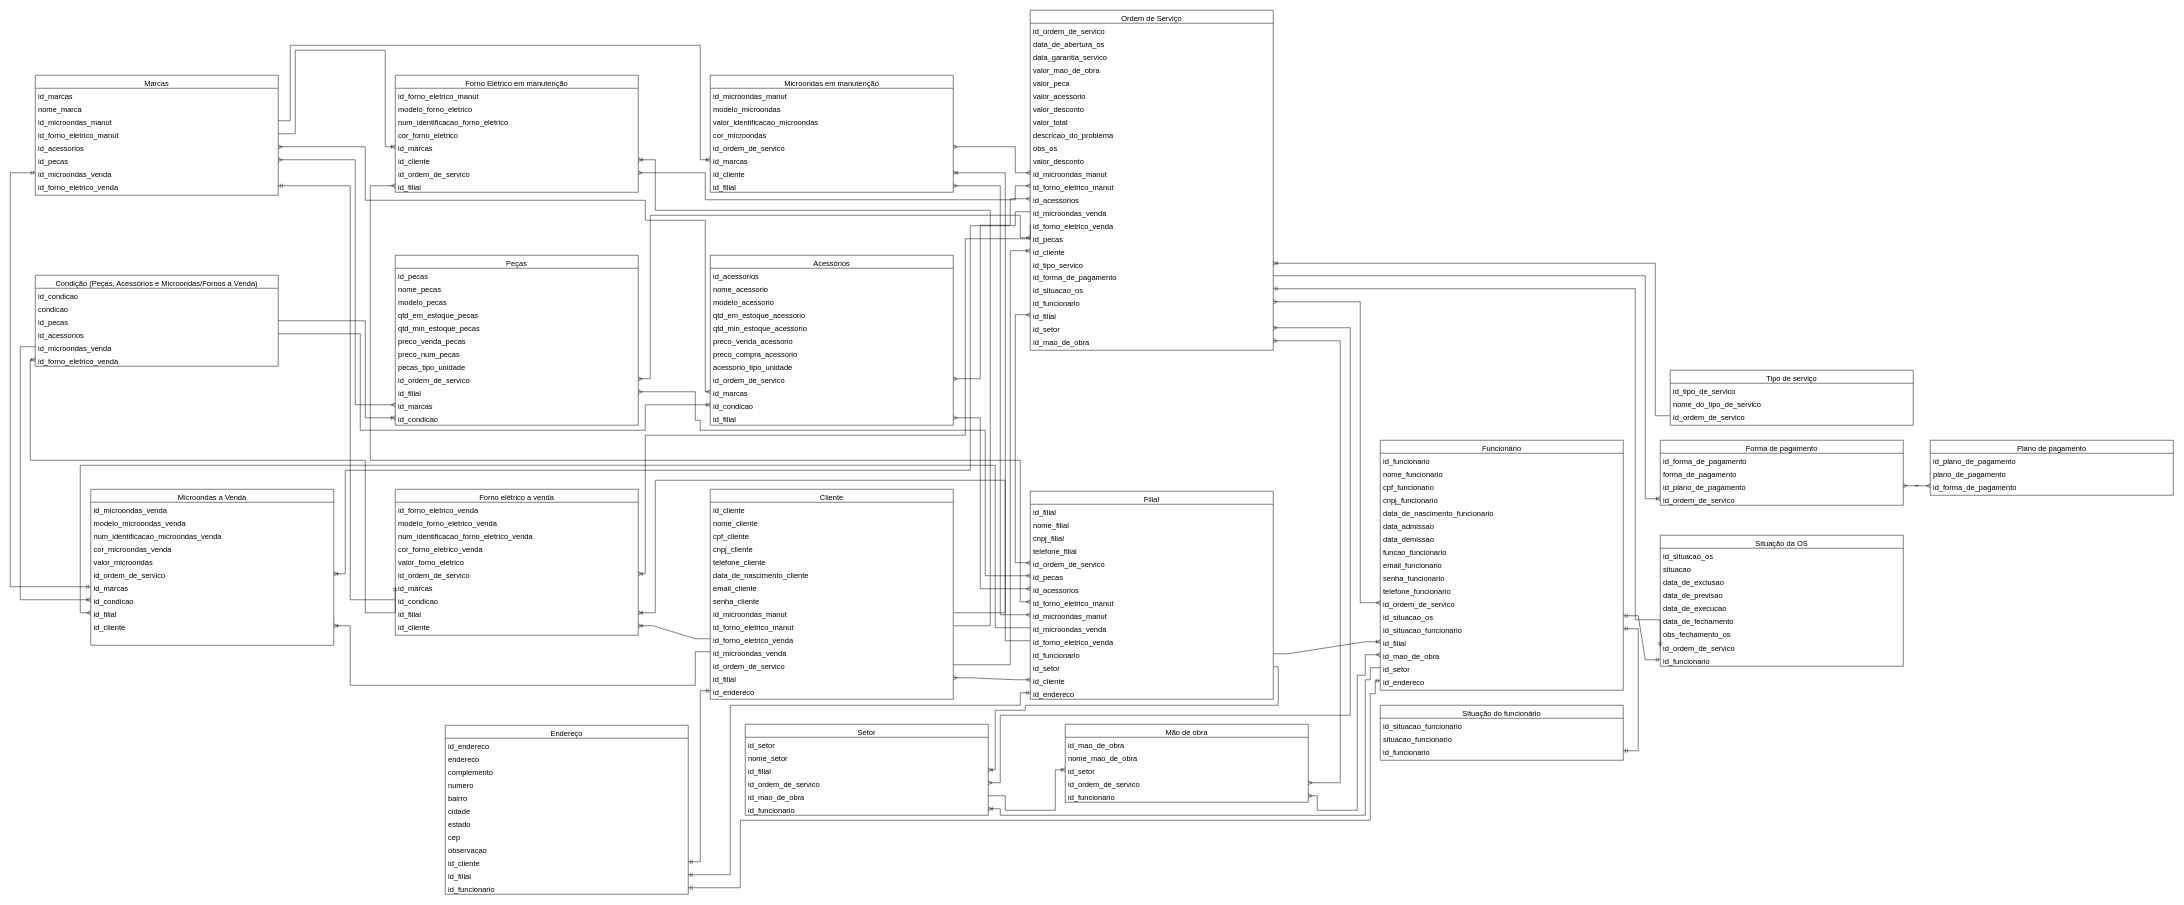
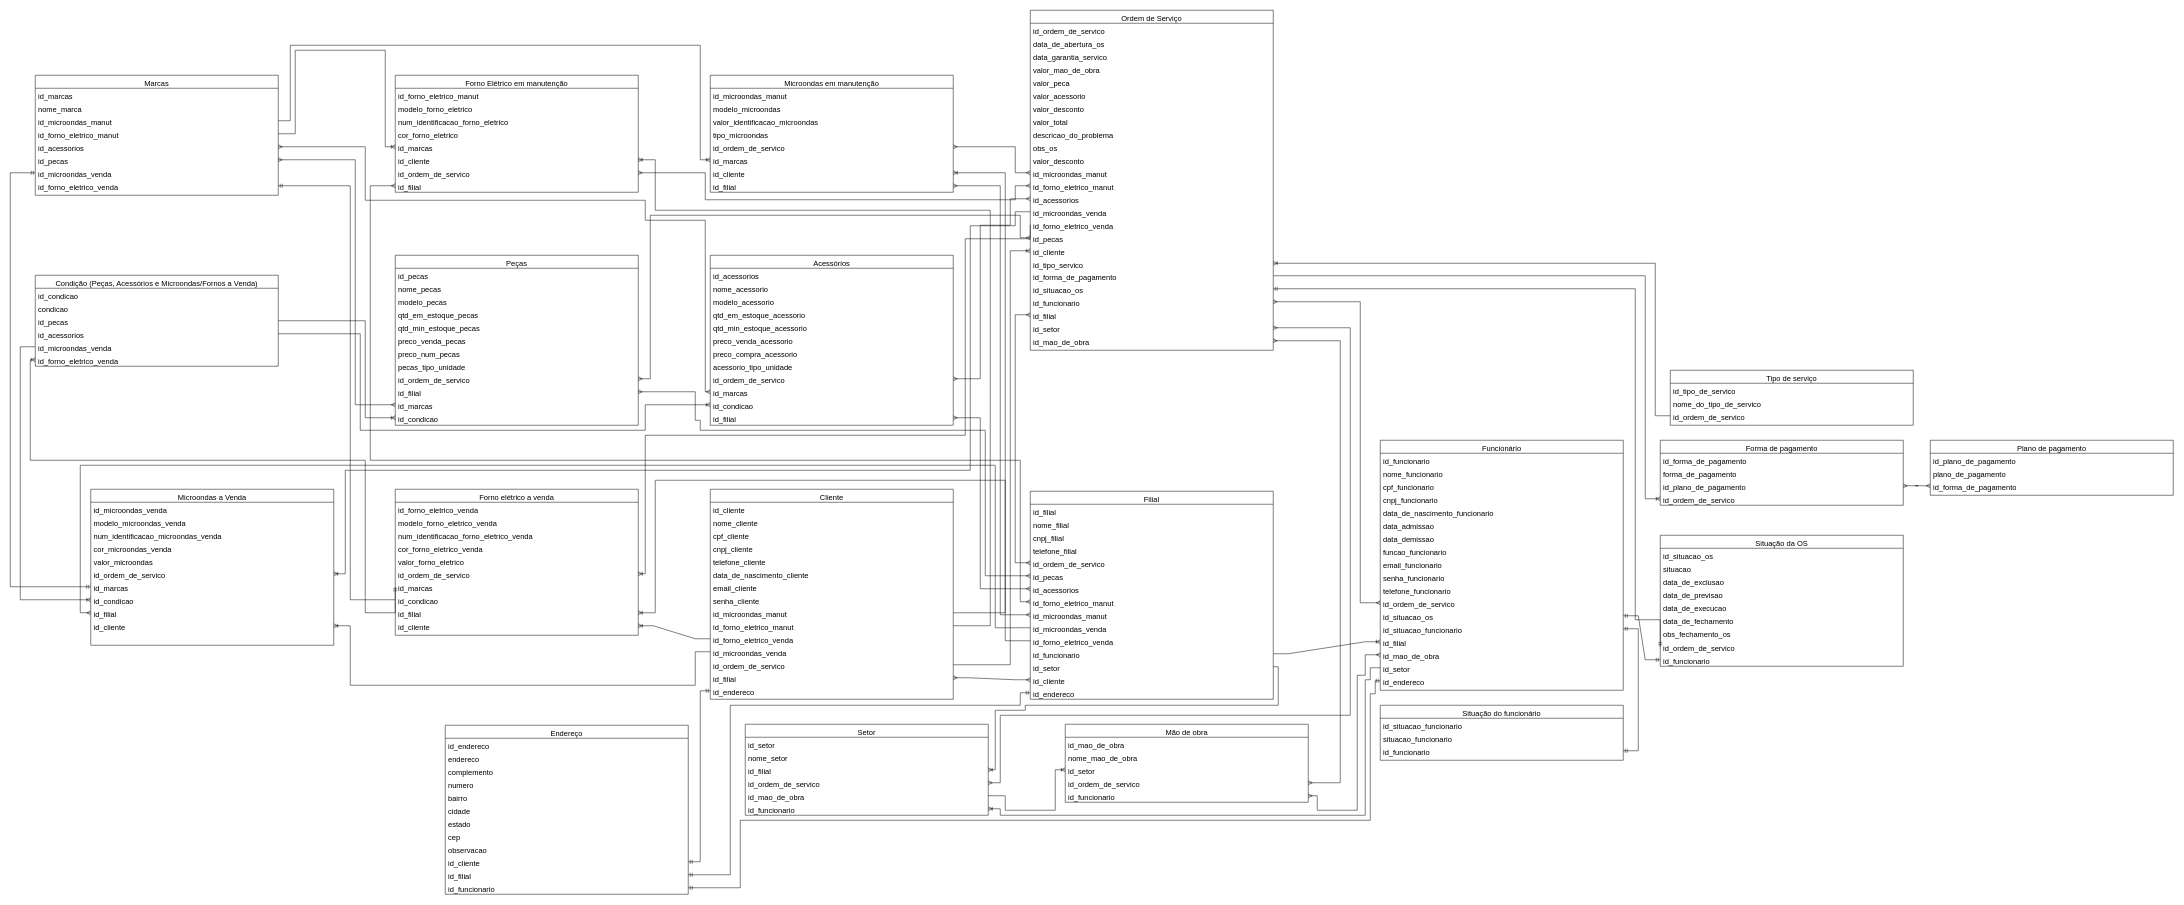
node "cor_microondas": label "cor_microondas" -> "tipo_microondas"
